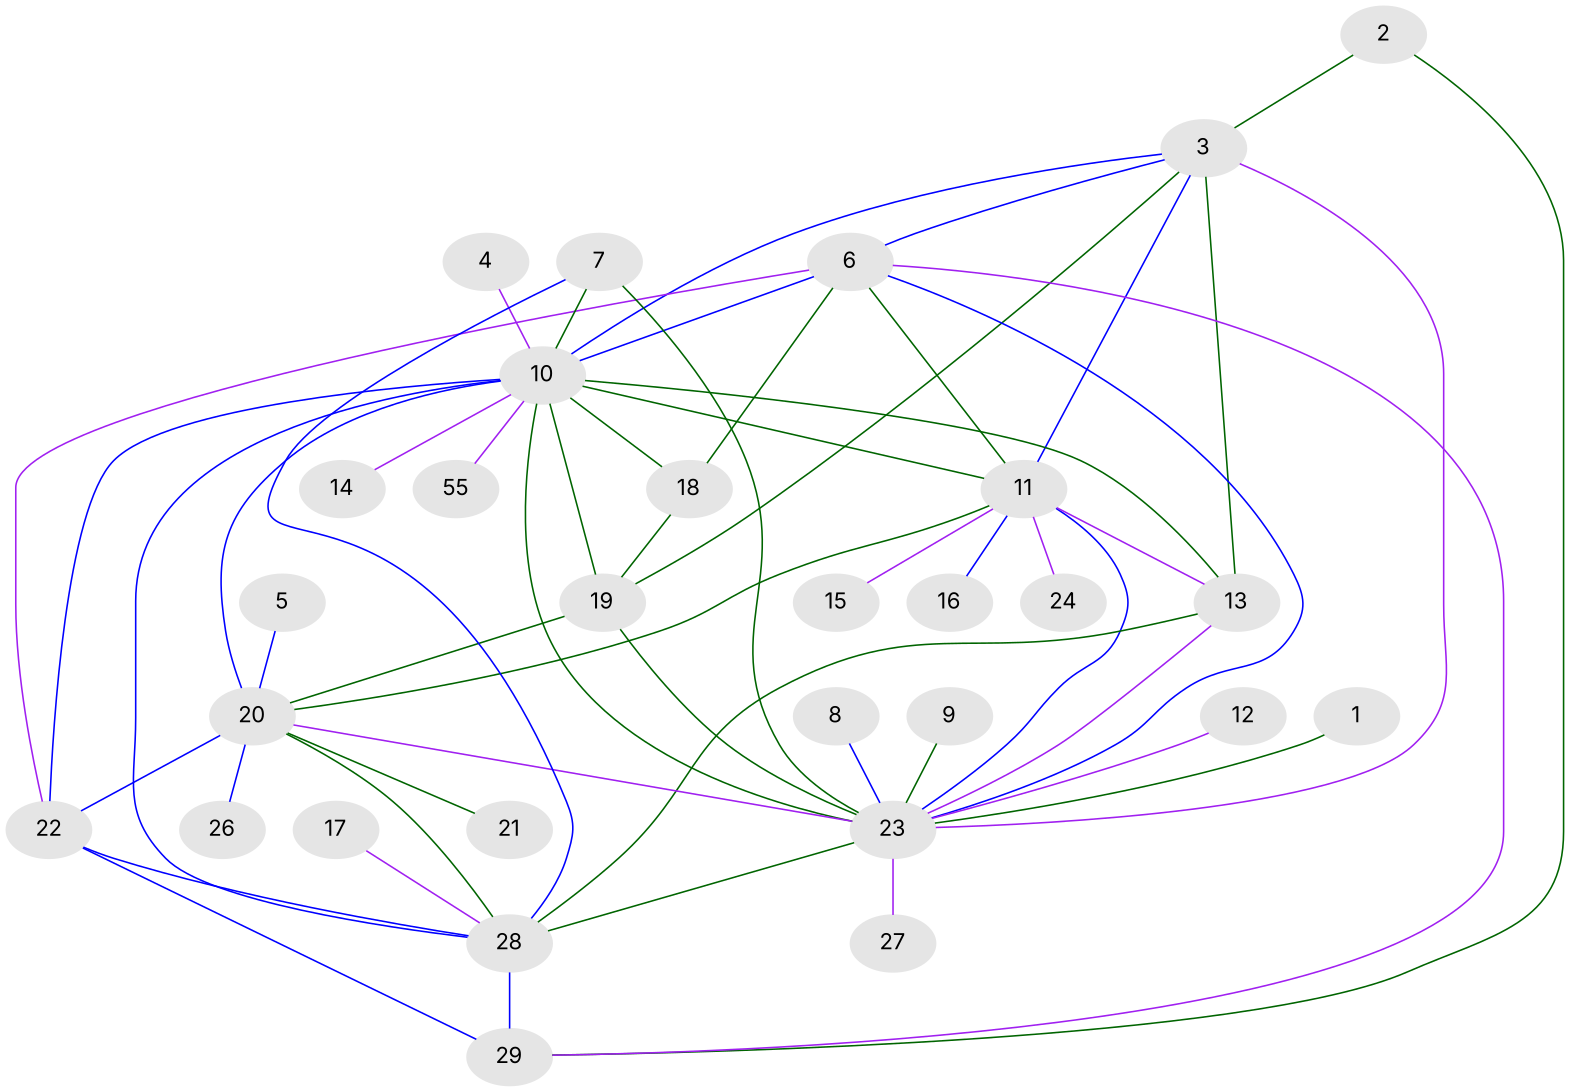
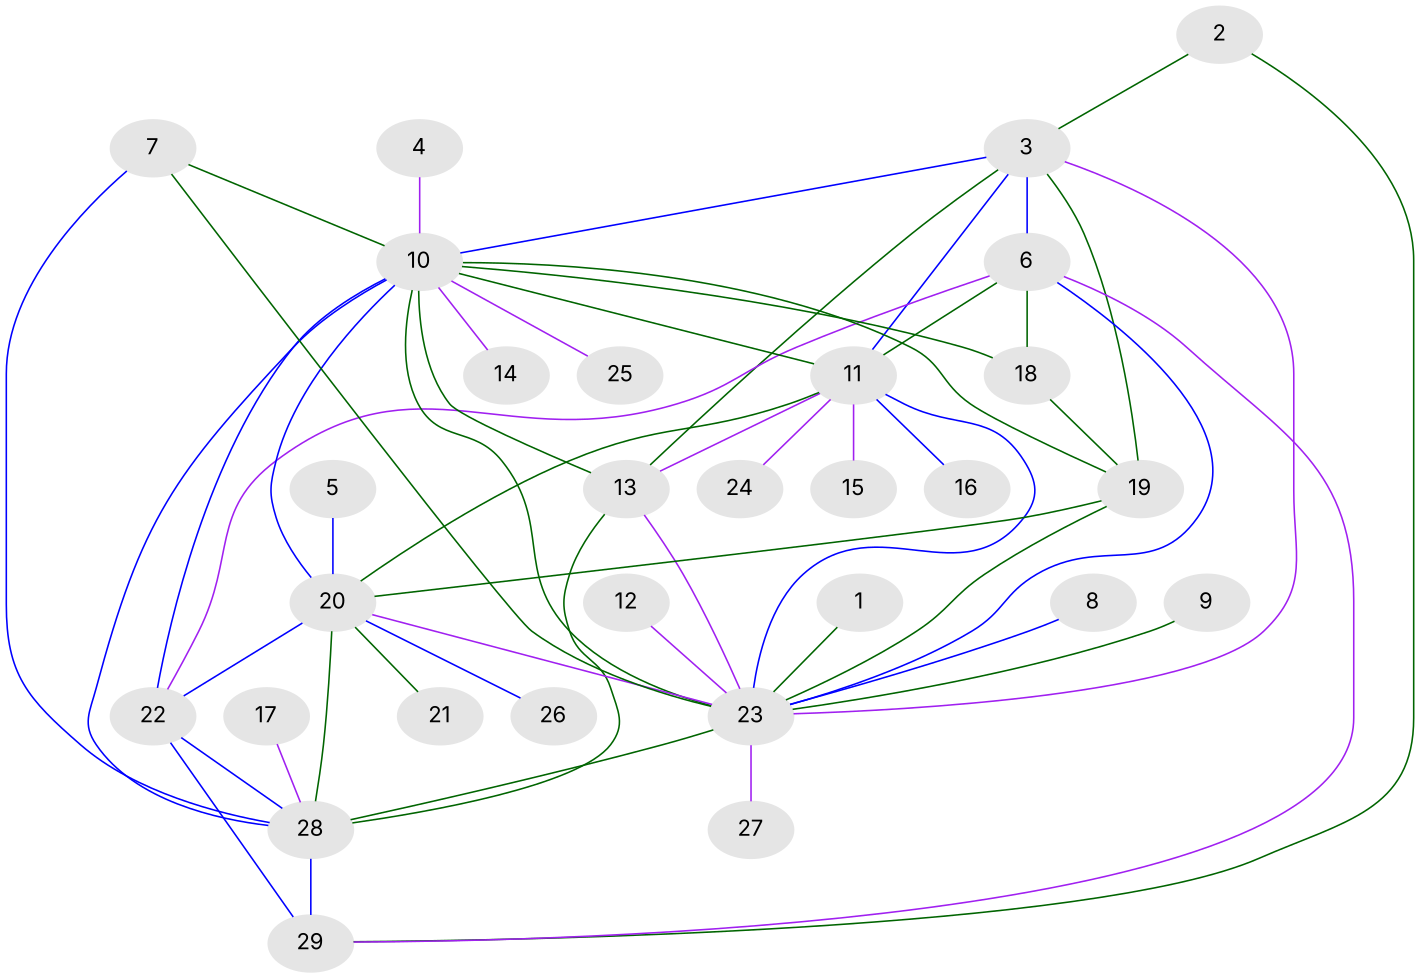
edge "6" -- "10": removed
node "55": label "55" -> "25"
